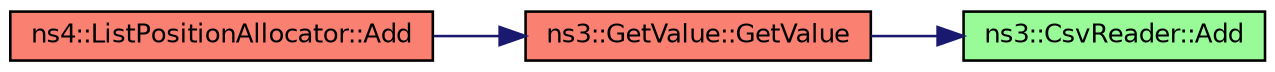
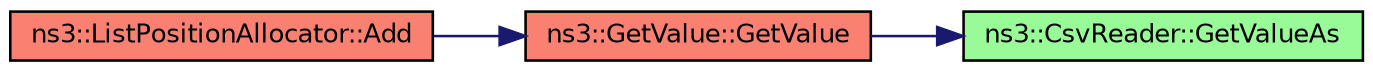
node "ns4::ListPositionAllocator::Add": label "ns4::ListPositionAllocator::Add" -> "ns3::ListPositionAllocator::Add"
node "ns3::CsvReader::Add": label "ns3::CsvReader::Add" -> "ns3::CsvReader::GetValueAs"
